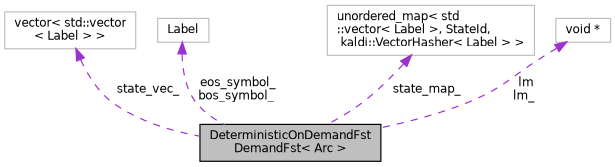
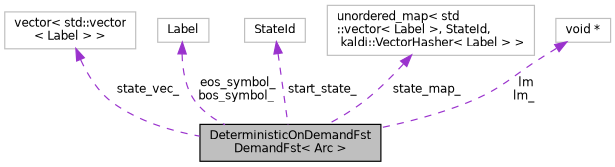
node "StateId": added
